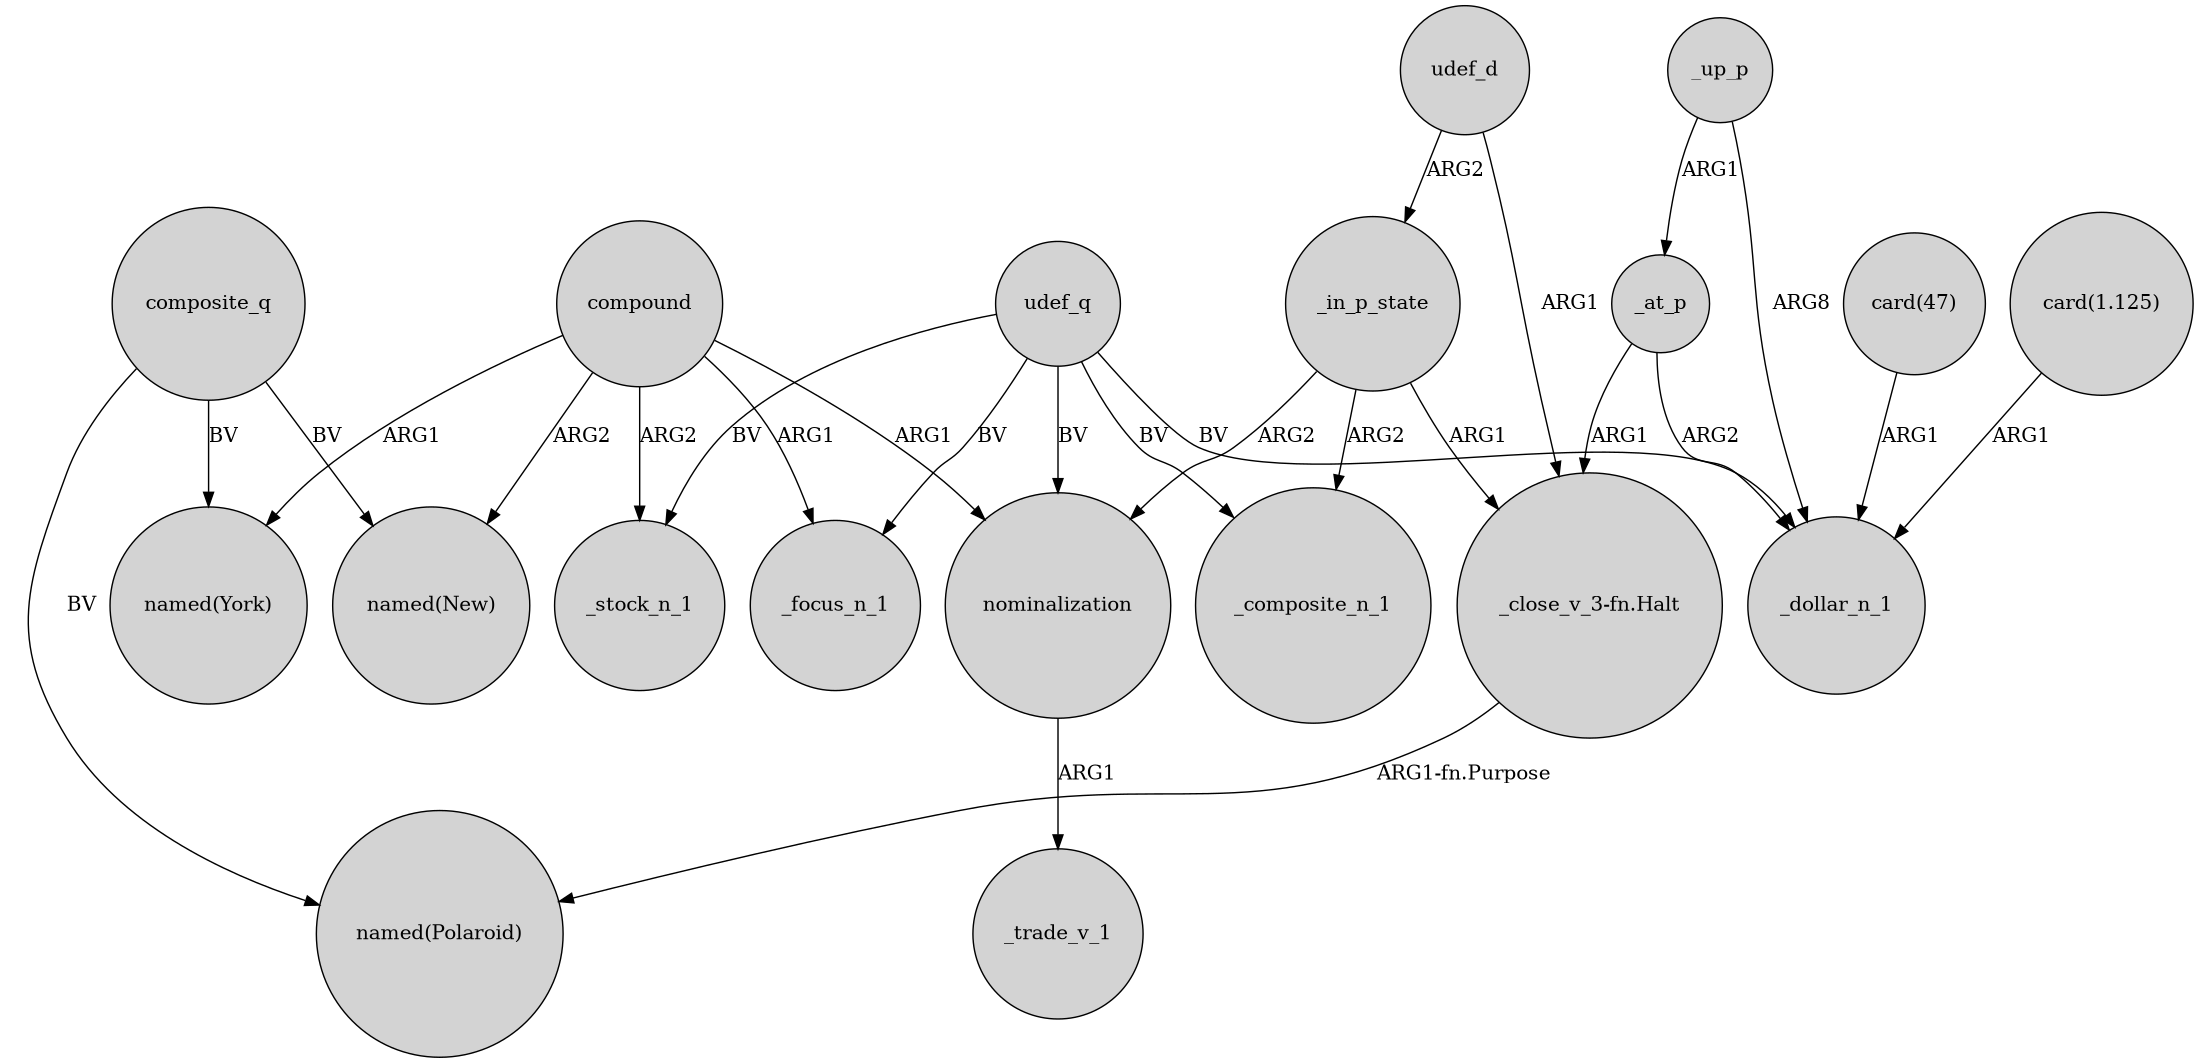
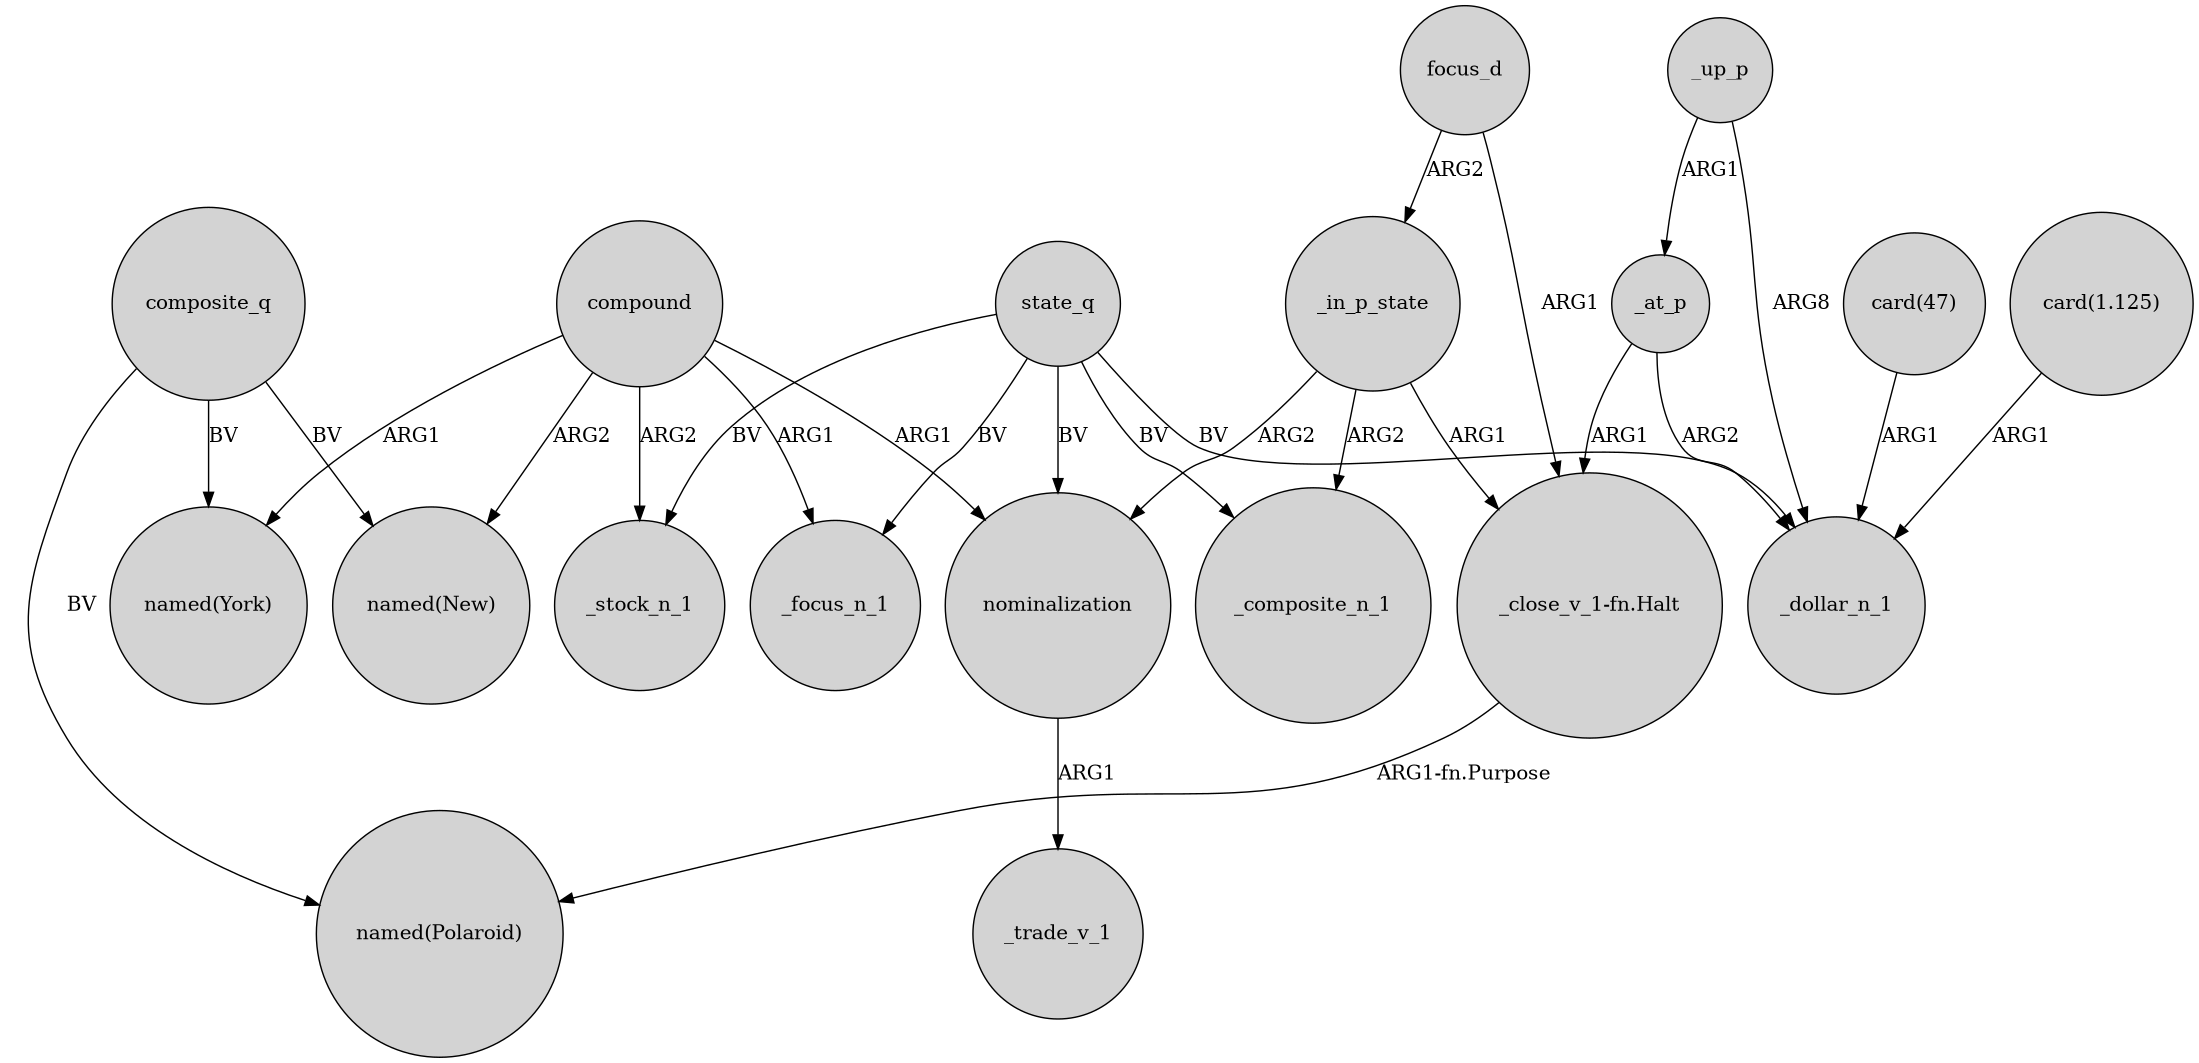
node "udef_d": label "udef_d" -> "focus_d"
node "udef_q": label "udef_q" -> "state_q"
node "_close_v_3-fn.Halt": label "_close_v_3-fn.Halt" -> "_close_v_1-fn.Halt"
